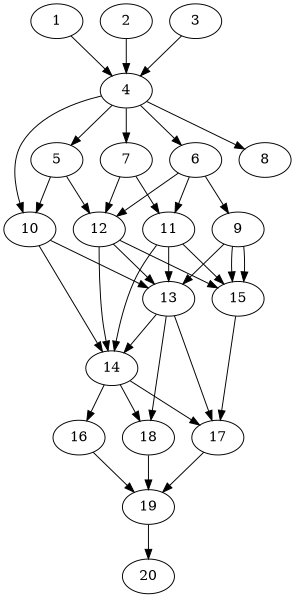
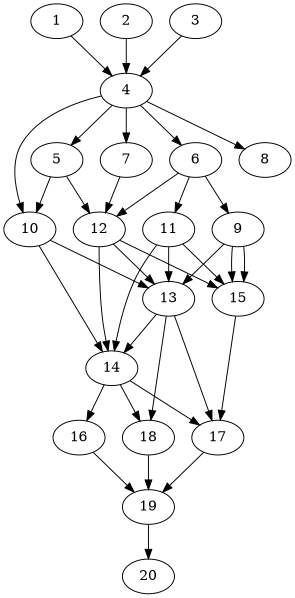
edge "7" -> "11": removed
